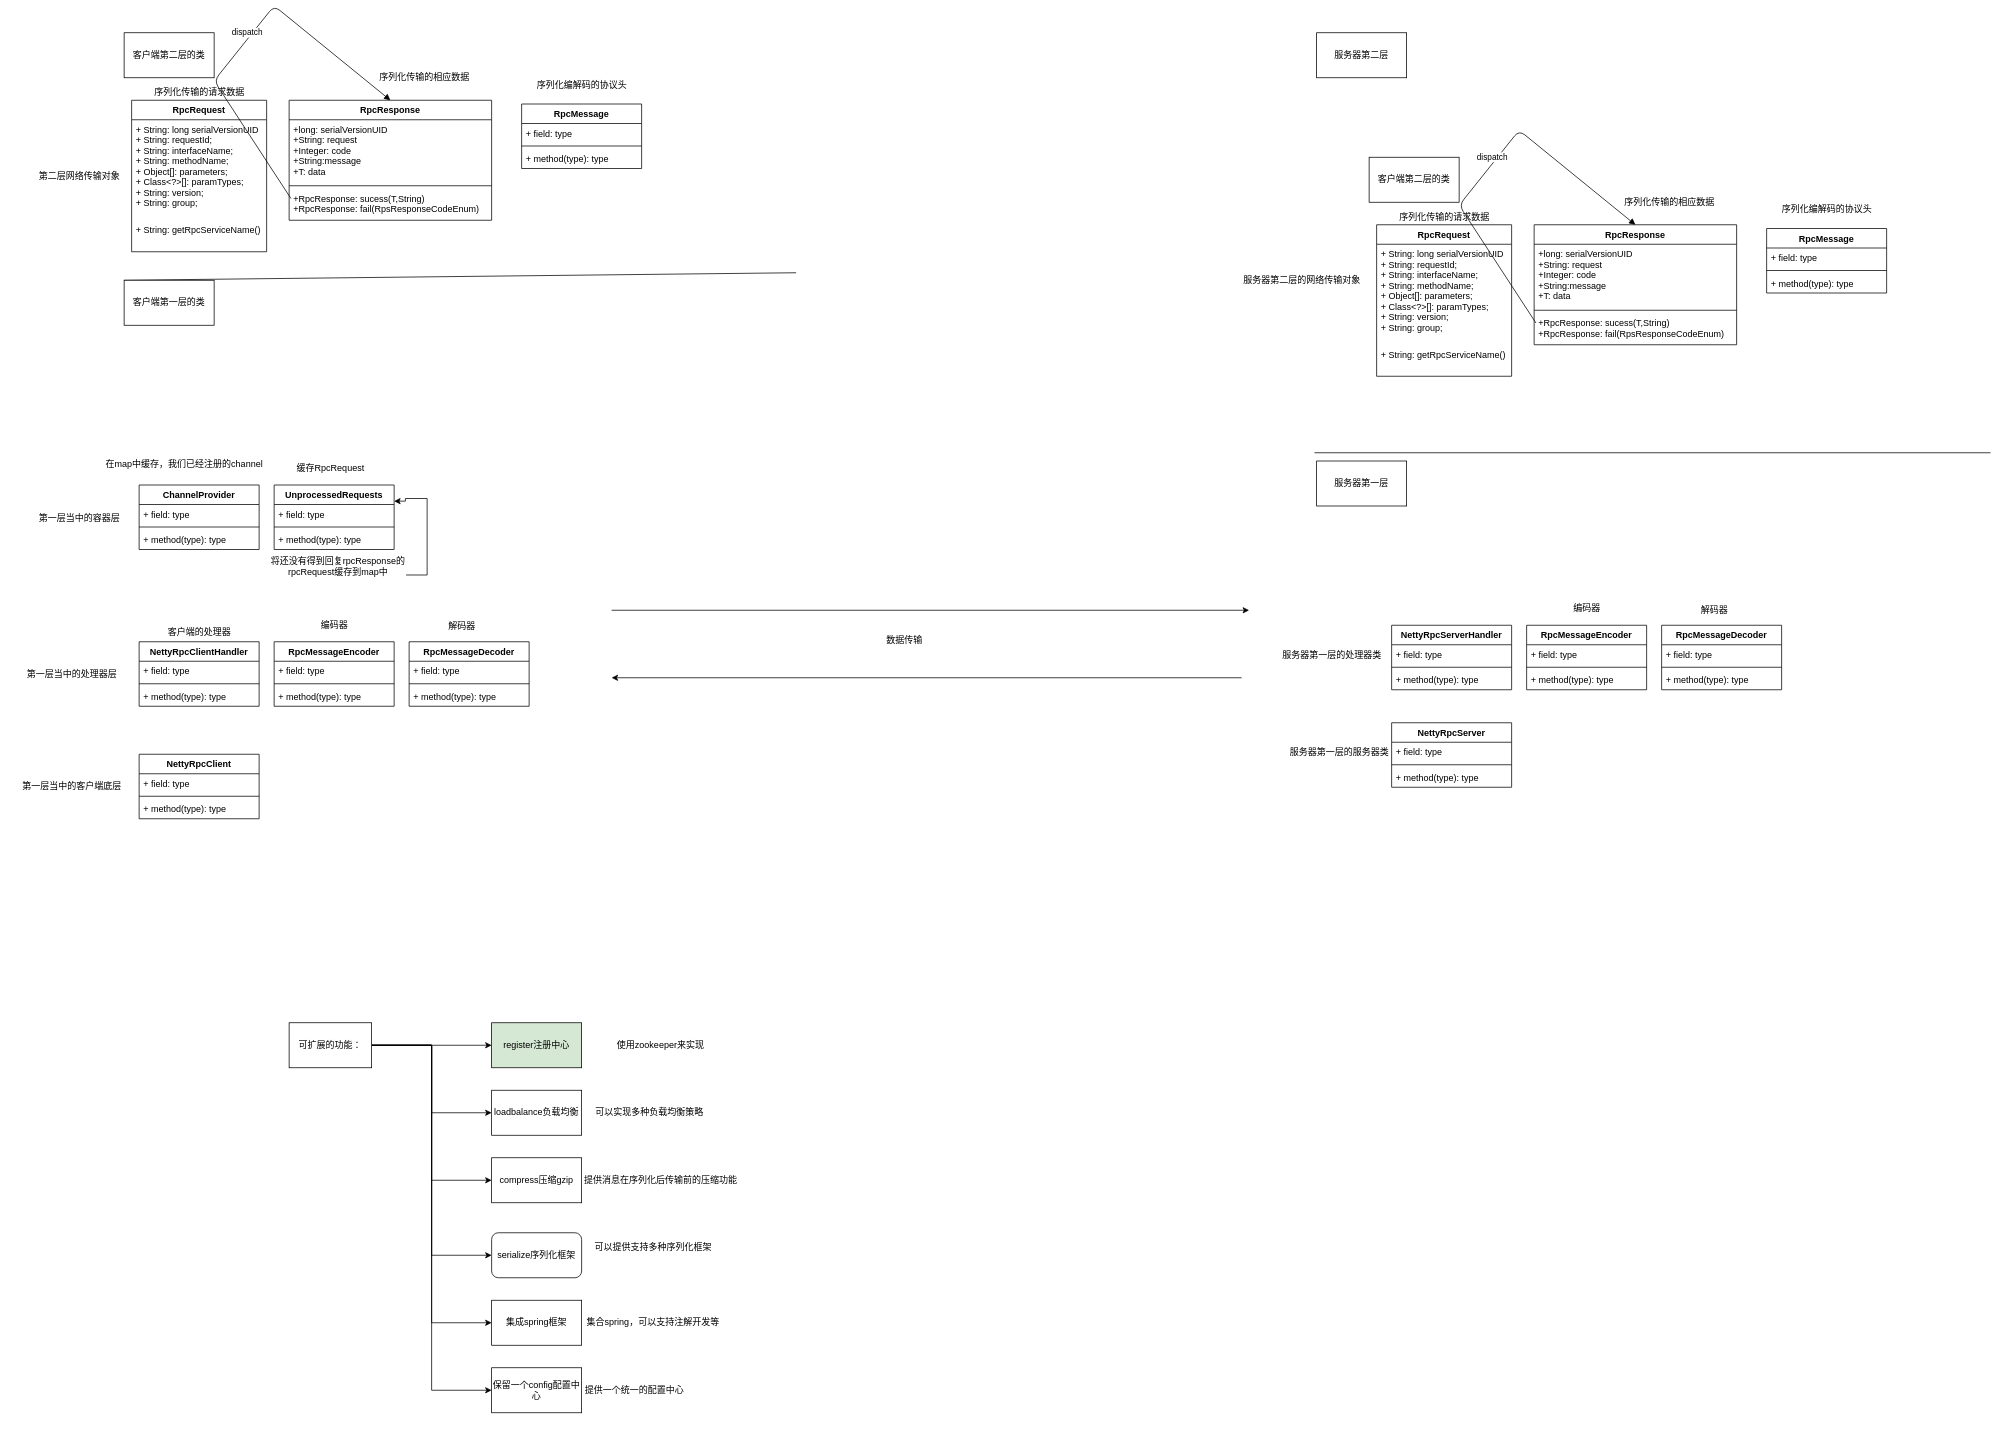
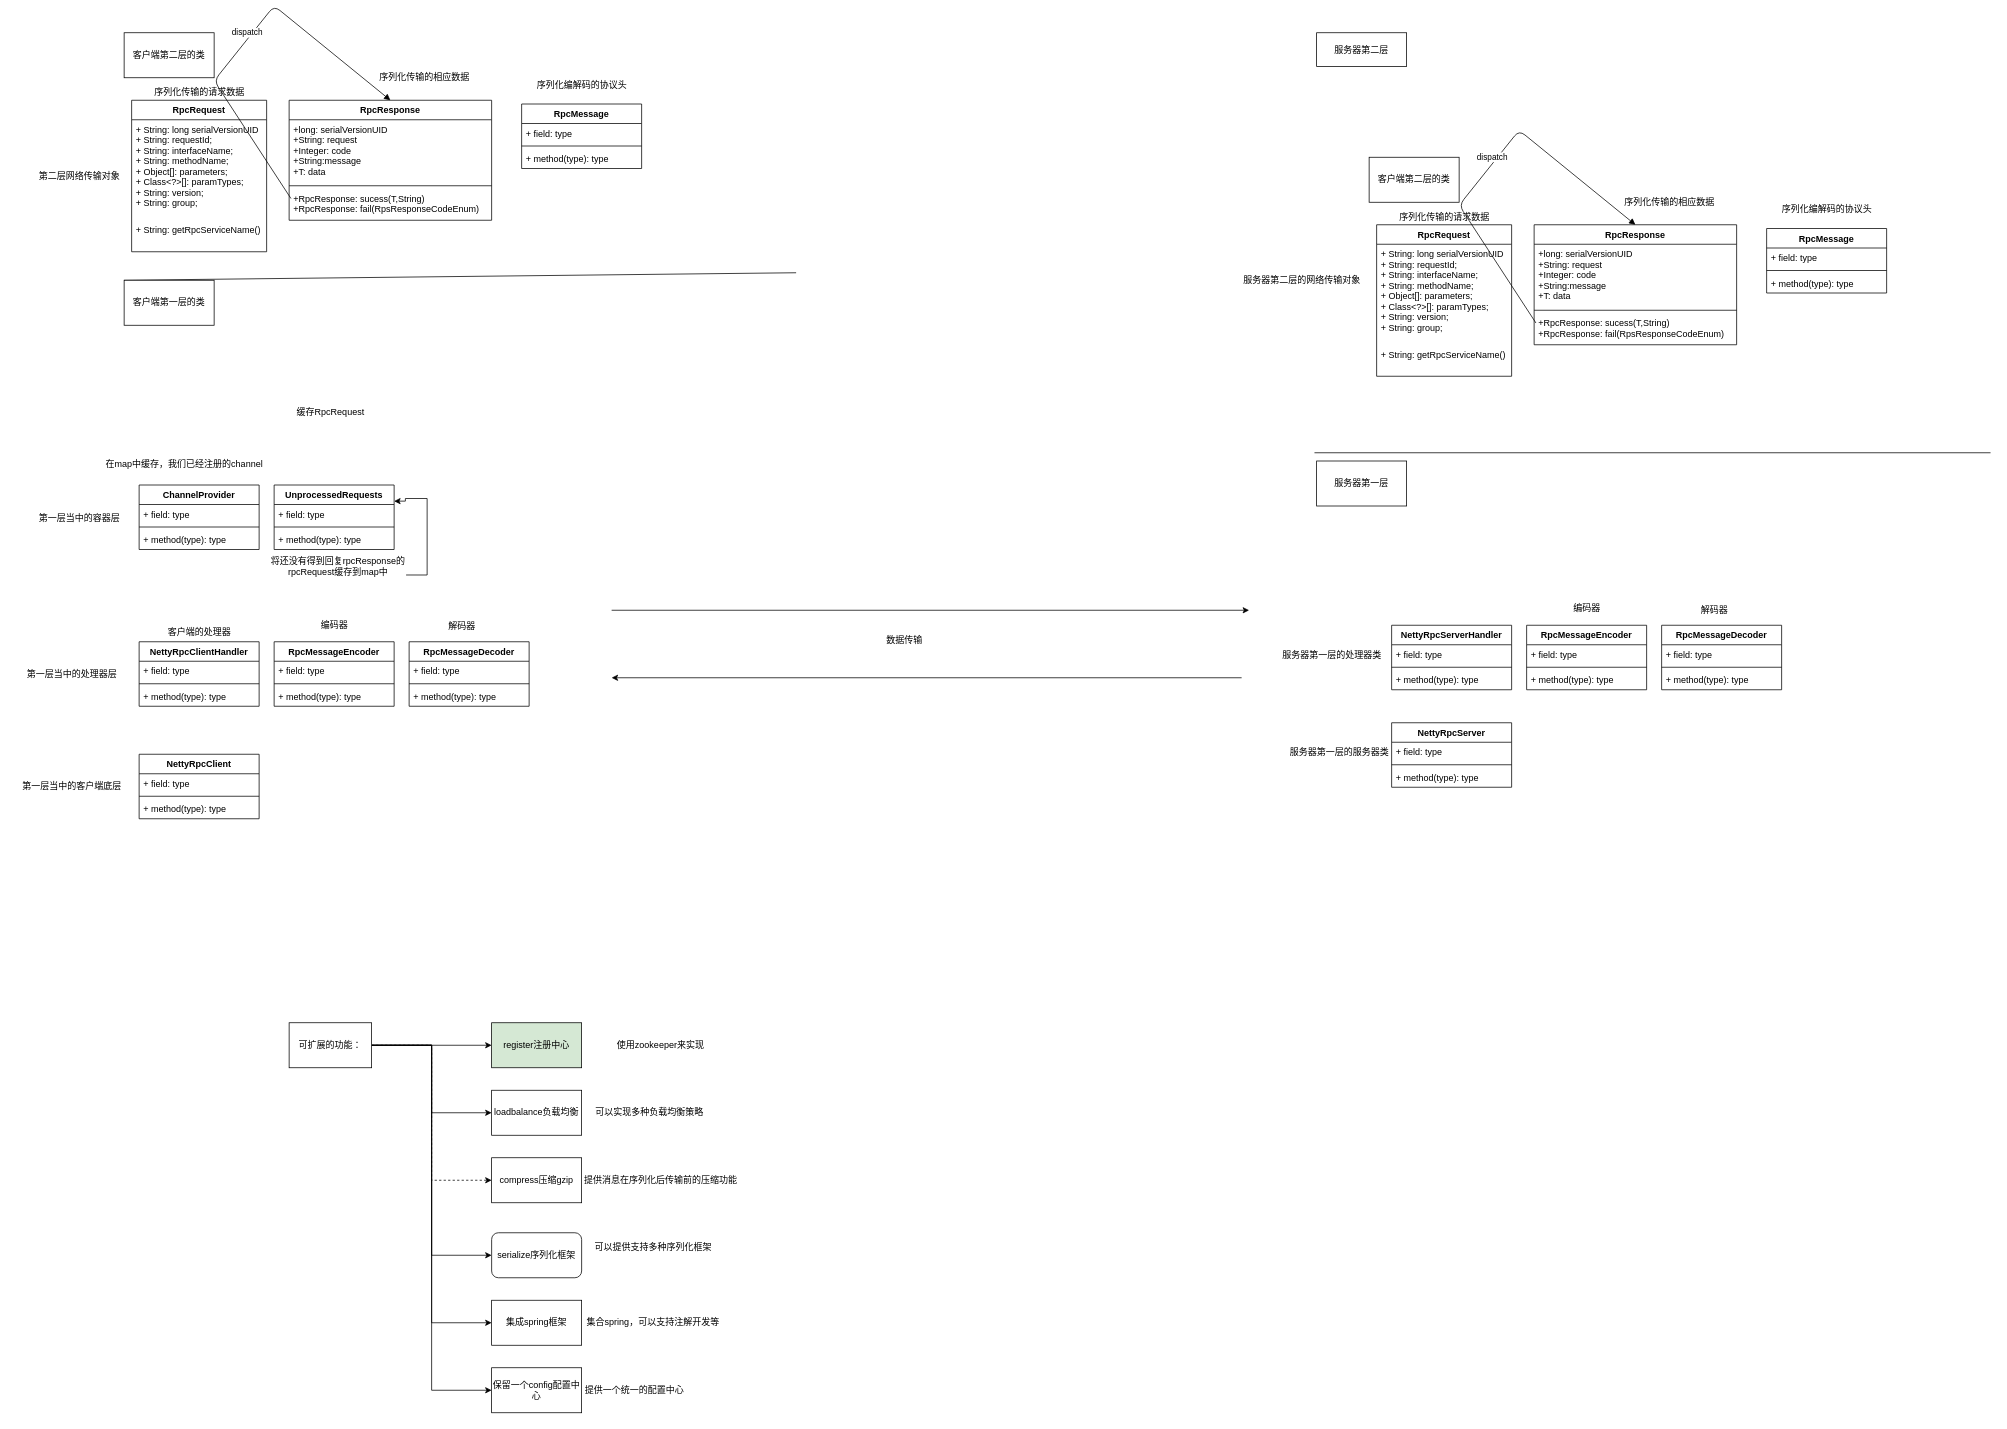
node "服务器第二层": size 90x45 -> 90x34
node "缓存RpcRequest": moved (330, 468) -> (330, 412)
edge "可扩展的功能：" -> "compress压缩gzip": style solid -> dashed
